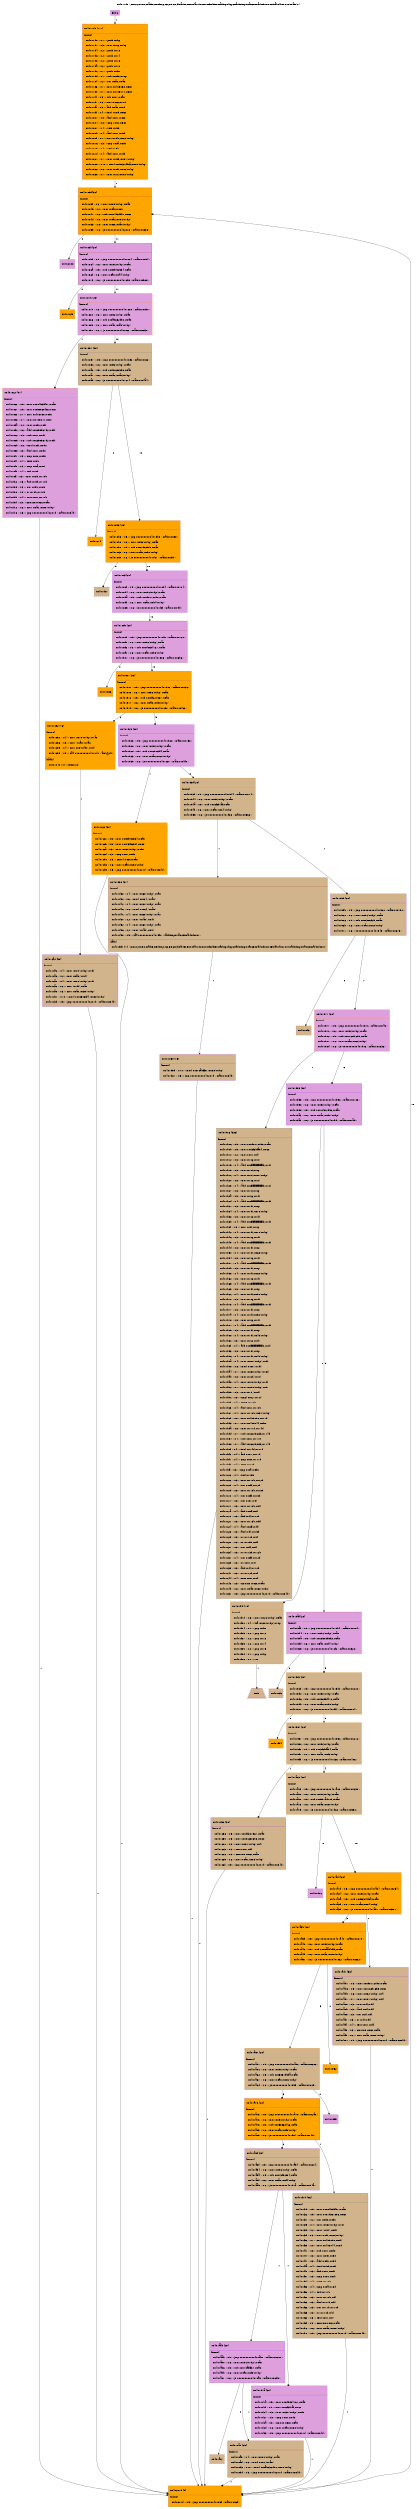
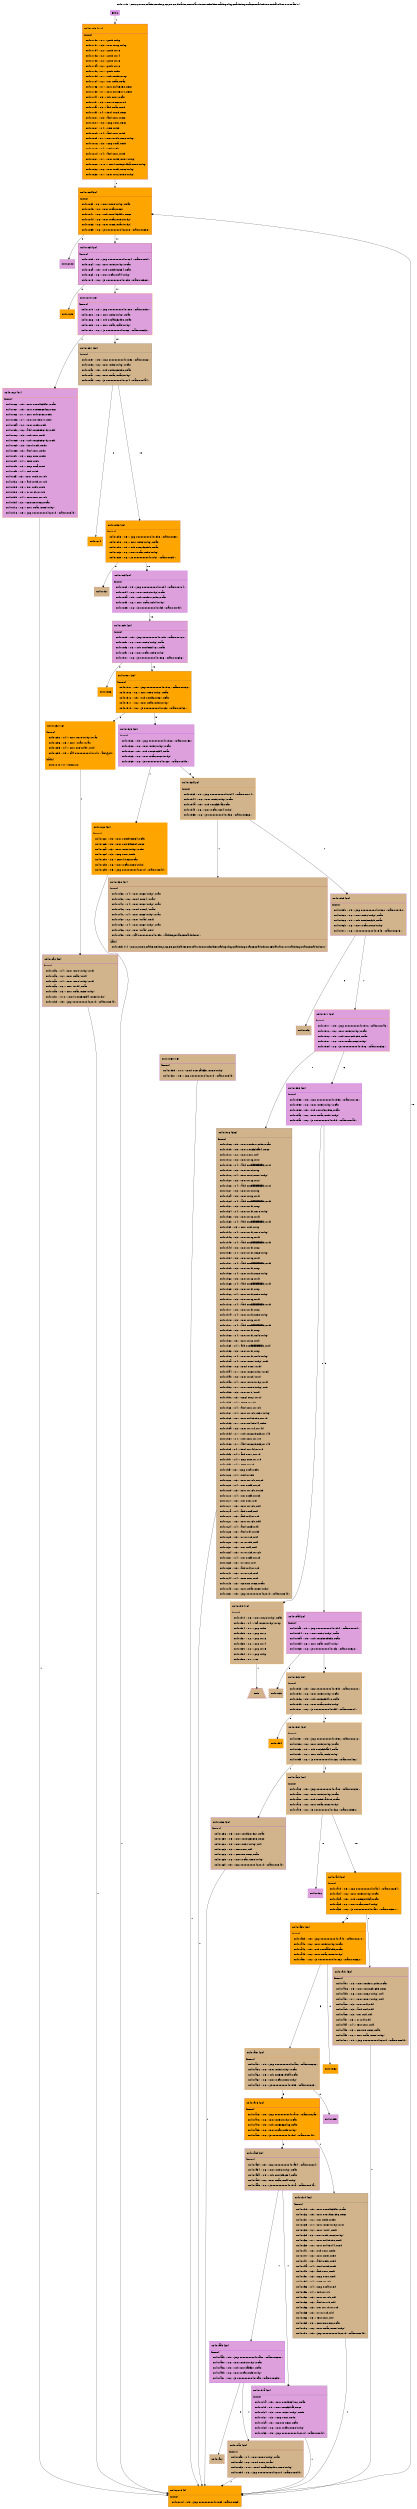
edge "0x401d38 [37]" -> "0x401d5d [15]": removed, label "1"
